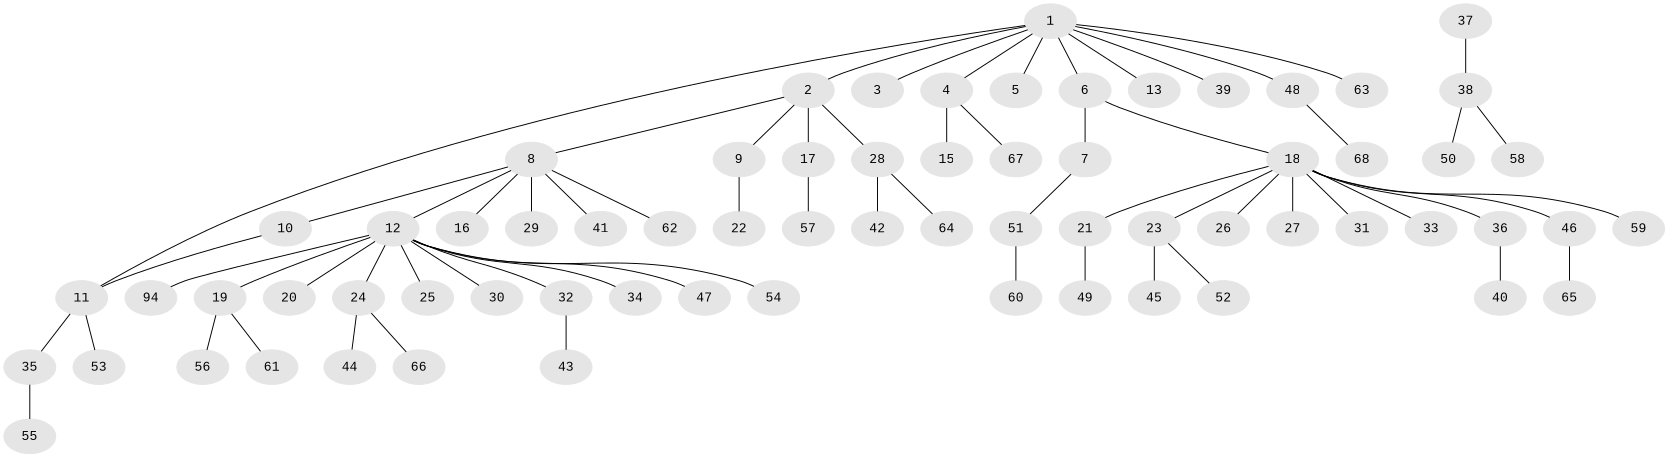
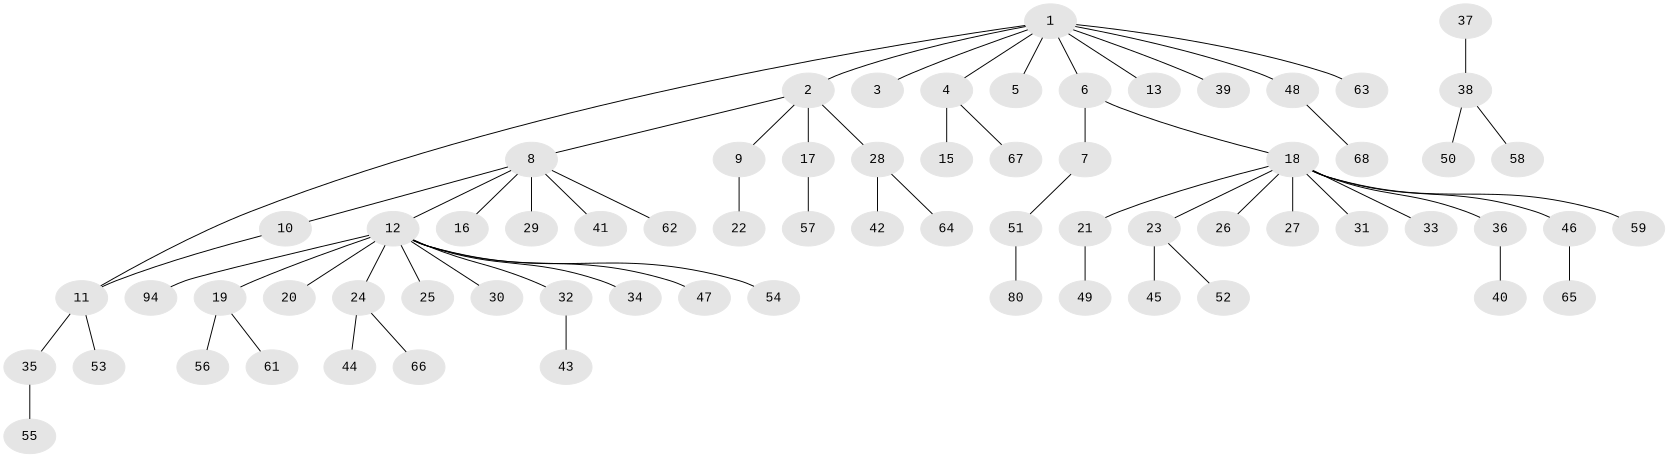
node "60": label "60" -> "80"
